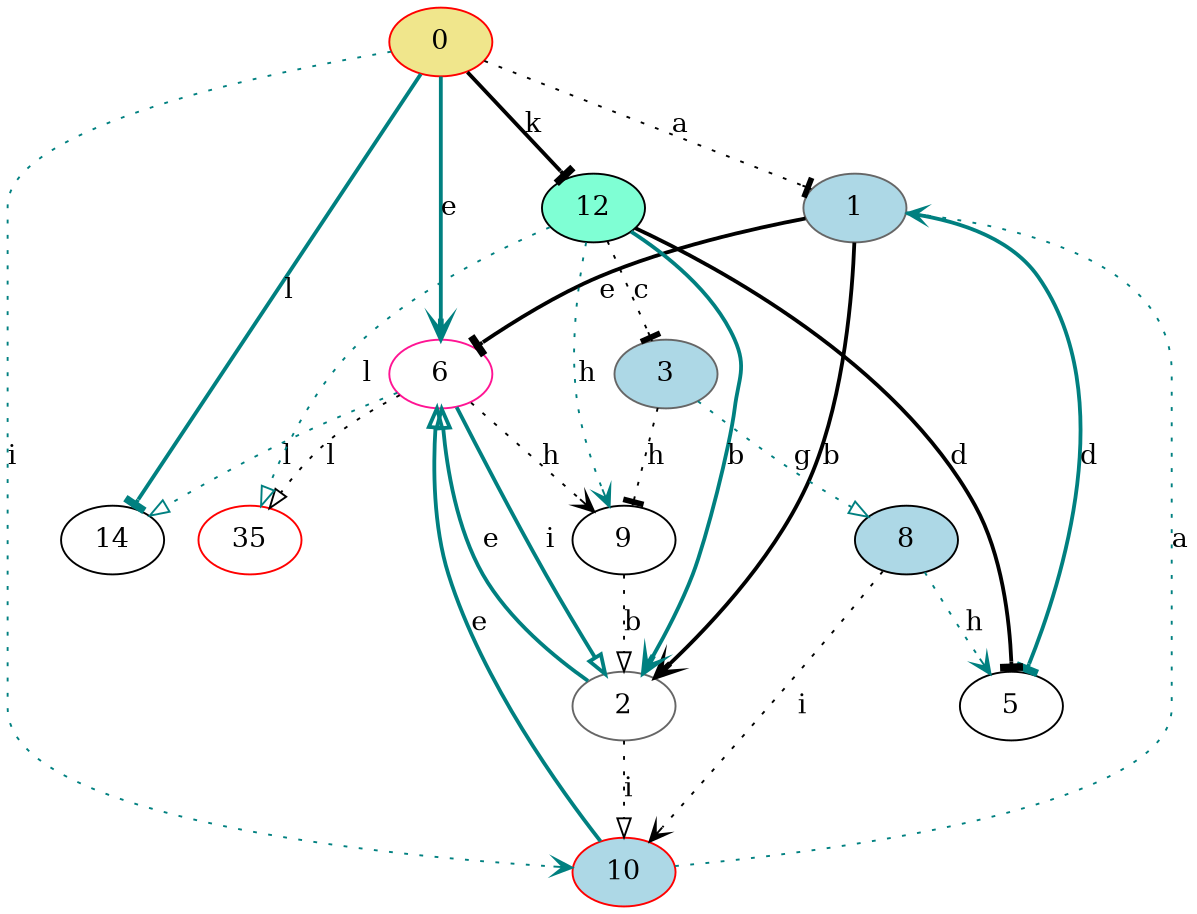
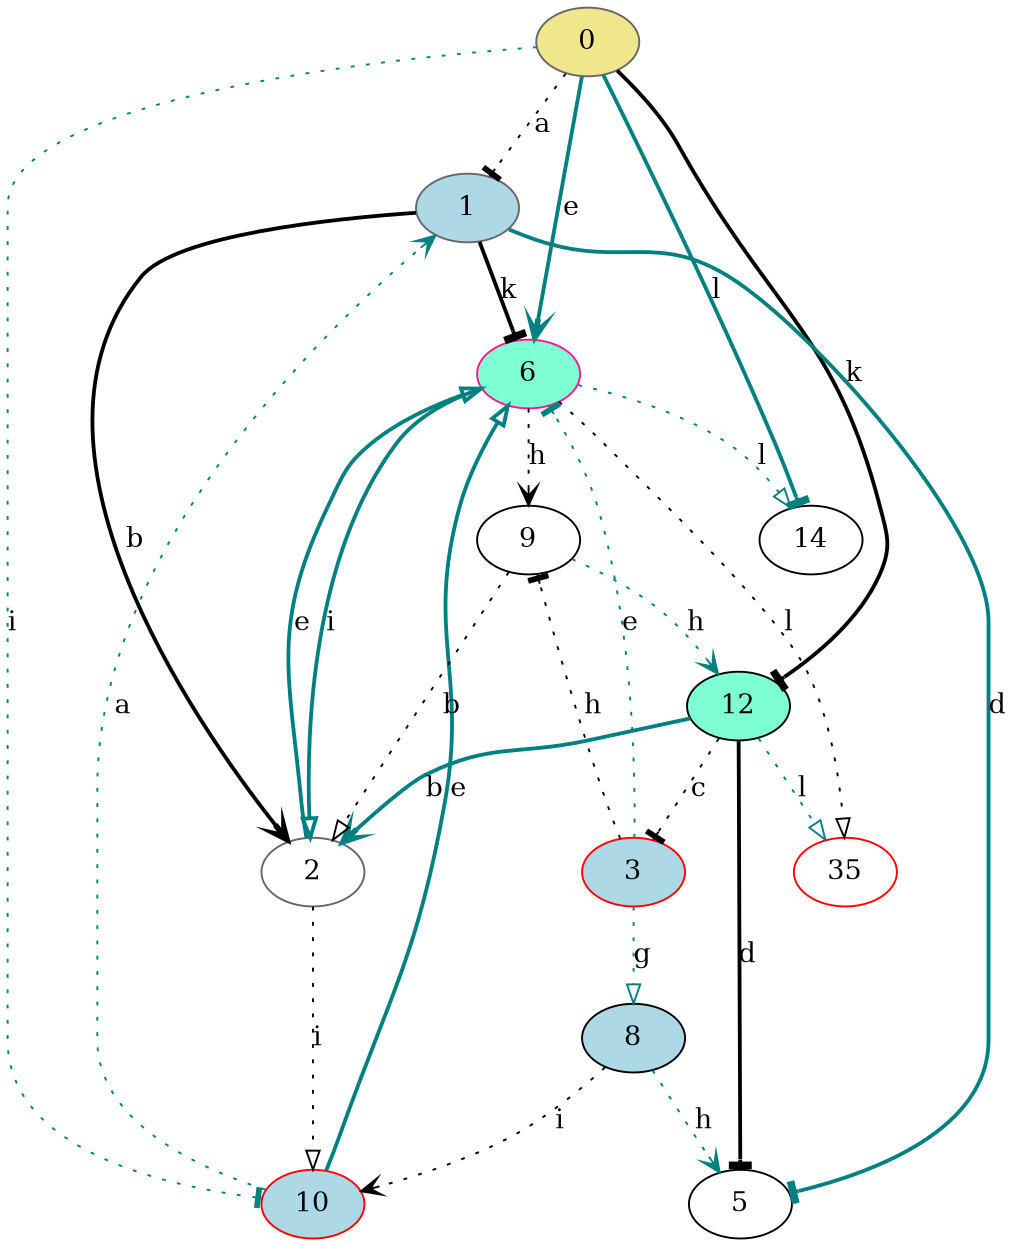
node "0": color red -> gray40
edge "1" -> "6": label "e" -> "k"
edge "12" -> "9": reversed
node "6": fillcolor white -> aquamarine
node "3": color gray40 -> red
edge "0" -> "10": arrowhead vee -> tee
edge "3" -> "6": added, label "e"
